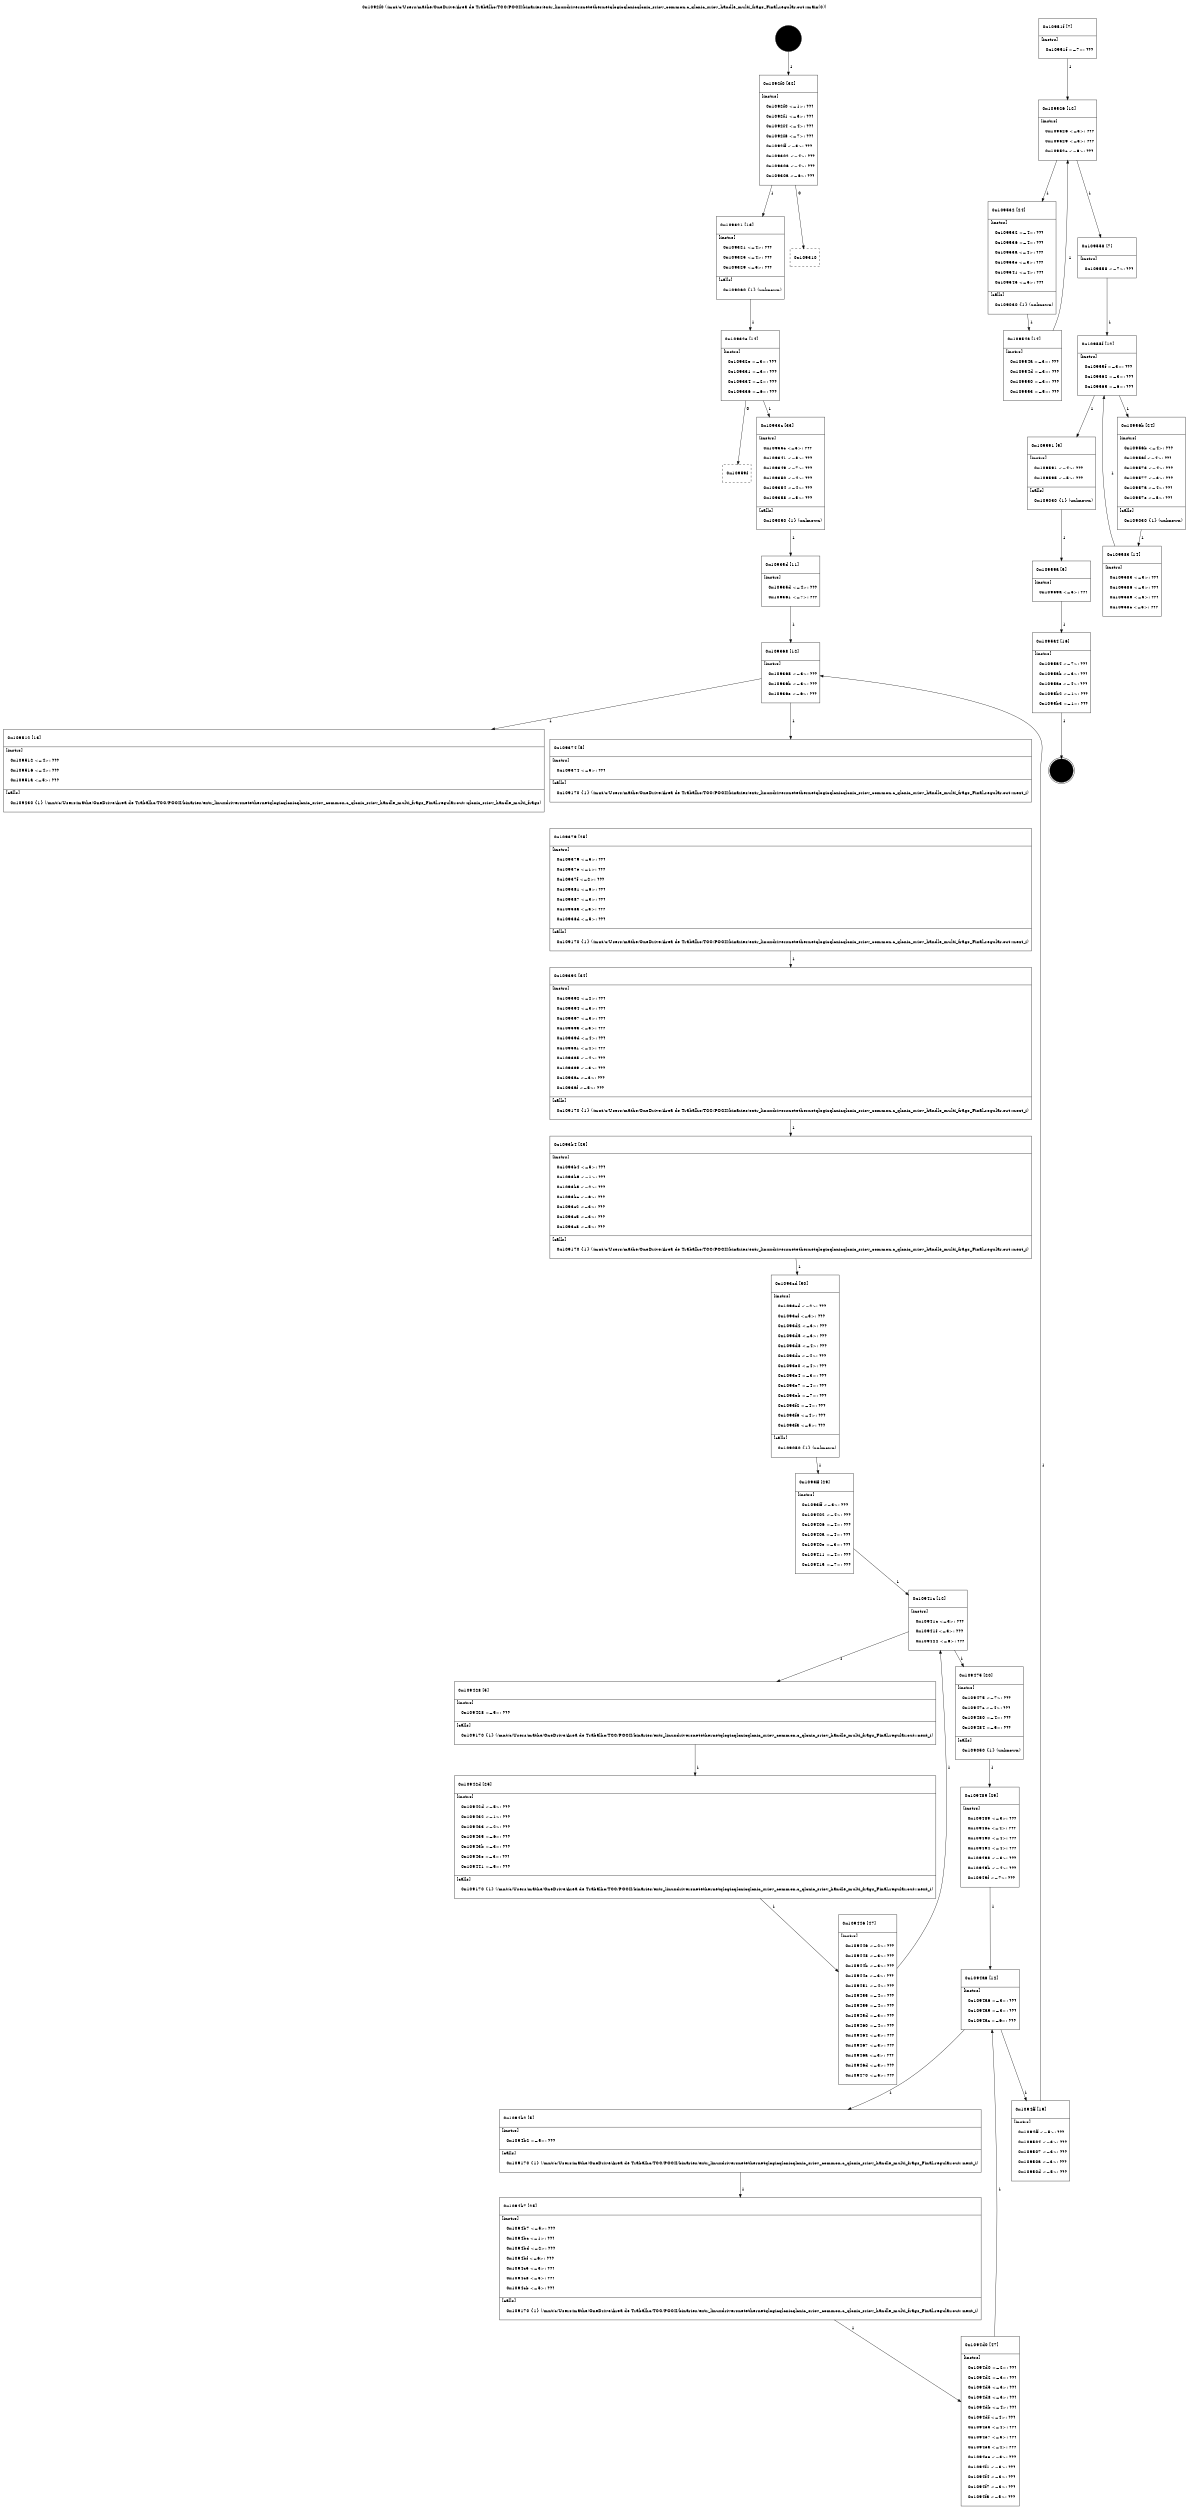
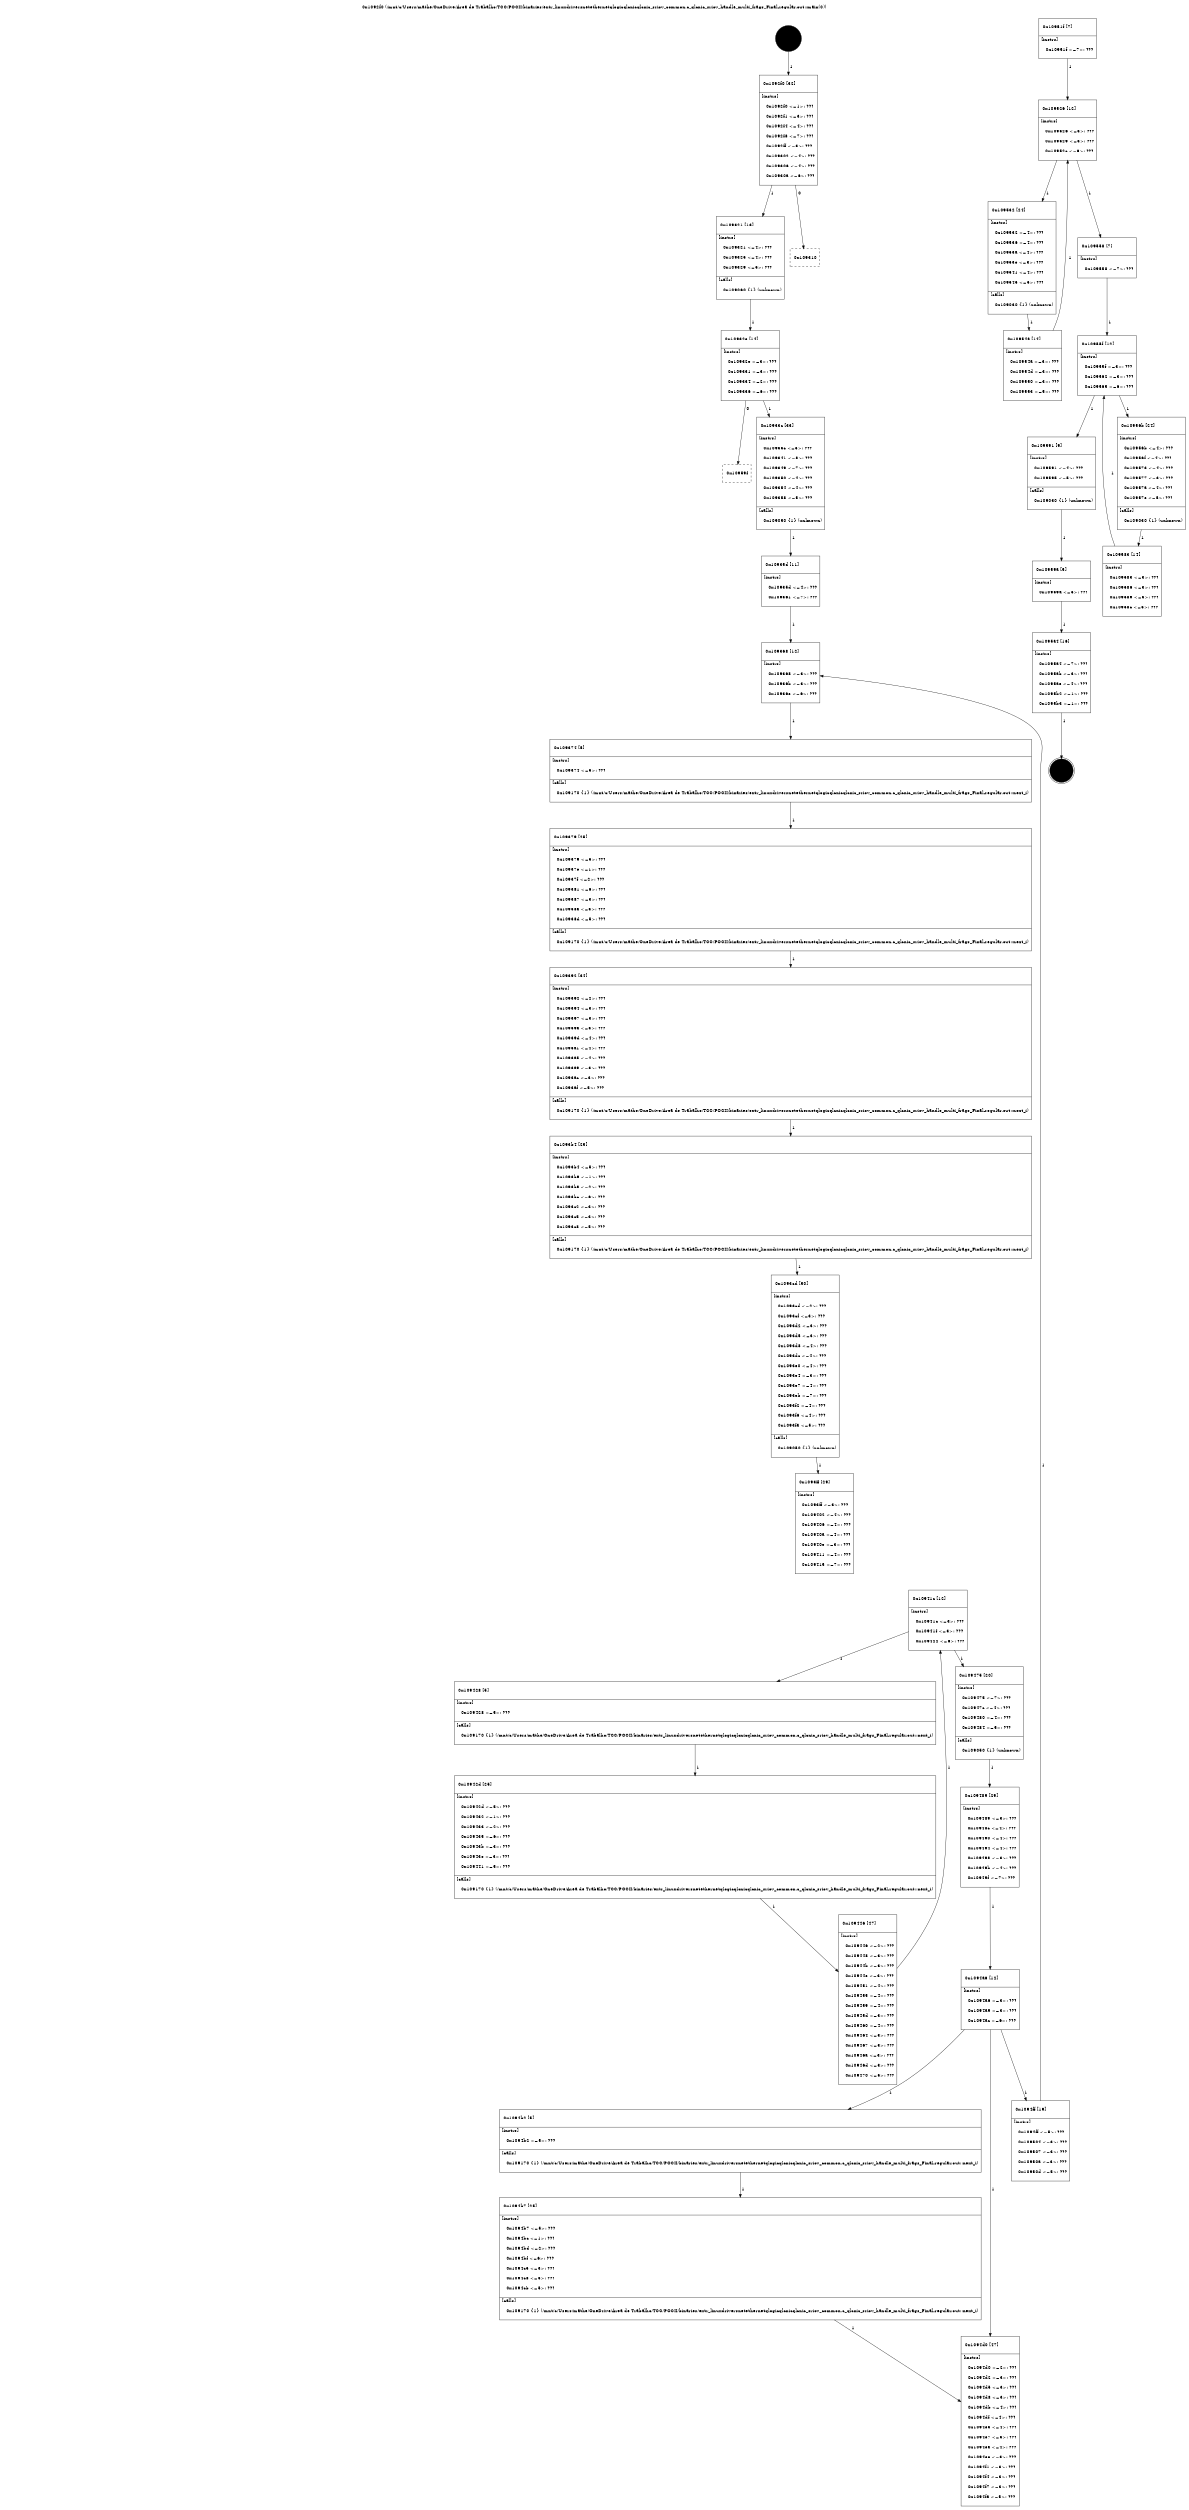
node "0x109512 [13]": removed
edge "0x109374 [5]" -> "0x109379 [25]": added, label "1"
edge "0x1093ff [29]" -> "0x10941c [12]": removed, label "1"
edge "0x1094d0 [47]" -> "0x1094a6 [12]": reversed
